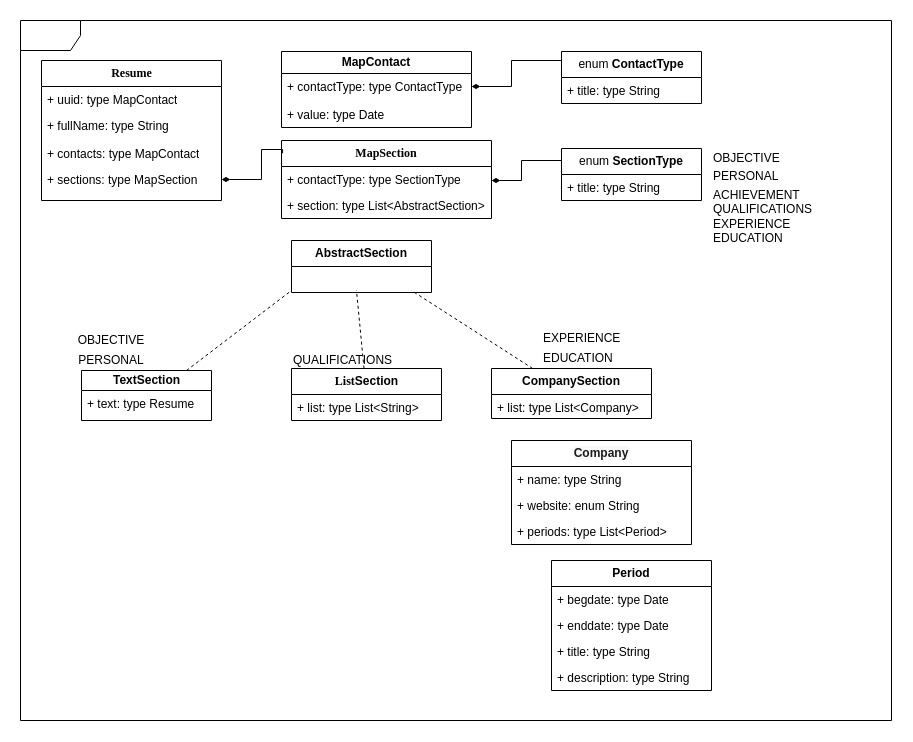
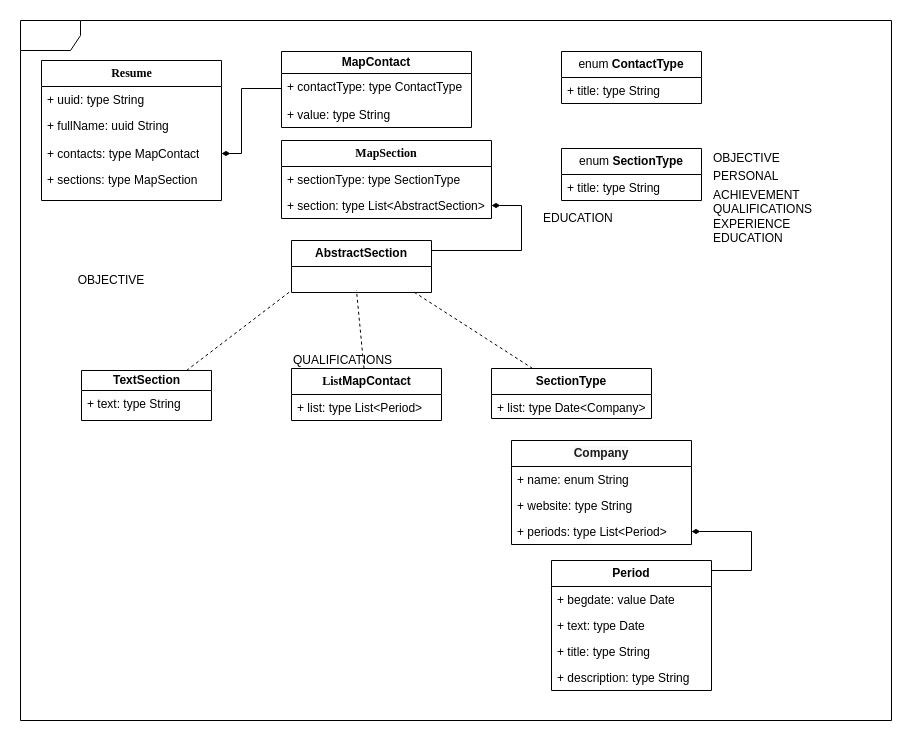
edge "enum ContactType" -> "+ contactType: type ContactType": removed
node "+ uuid: type MapContact": label "+ uuid: type MapContact" -> "+ uuid: type String"
edge "MapContact" -> "+ contacts: type MapContact": added
node "+ value: type Date": label "+ value: type Date" -> "+ value: type String"
node "+ fullName: type String": label "+ fullName: type String" -> "+ fullName: uuid String"
edge "enum SectionType" -> "MapSection": removed
edge "MapSection" -> "+ sections: type MapSection": removed
node "+ contactType: type SectionType": label "+ contactType: type SectionType" -> "+ sectionType: type SectionType"
edge "AbstractSection" -> "+ section: type List<AbstractSection>": added
node "EXPERIENCE": removed
node "OBJECTIVE": moved (112, 341) -> (112, 281)
node "EDUCATION": moved (592, 359) -> (592, 219)
node "PERSONAL": removed
node "ListSection": label "ListSection" -> "ListMapContact"
node "CompanySection": label "CompanySection" -> "SectionType"
node "+ text: type Resume": label "+ text: type Resume" -> "+ text: type String"
node "+ list: type List<String>": label "+ list: type List<String>" -> "+ list: type List<Period>"
node "+ list: type List<Company>": label "+ list: type List<Company>" -> "+ list: type Date<Company>"
node "+ name: type String": label "+ name: type String" -> "+ name: enum String"
node "+ website: enum String": label "+ website: enum String" -> "+ website: type String"
edge "Period" -> "+ periods: type List<Period>": added
node "+ begdate: type Date": label "+ begdate: type Date" -> "+ begdate: value Date"
node "+ enddate: type Date": label "+ enddate: type Date" -> "+ text: type Date"
